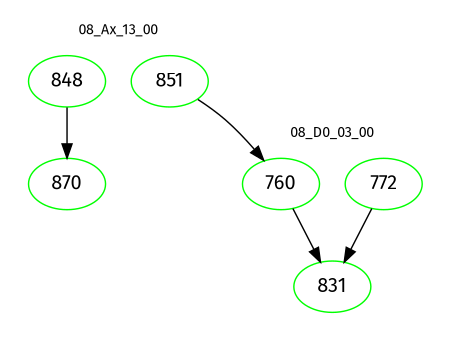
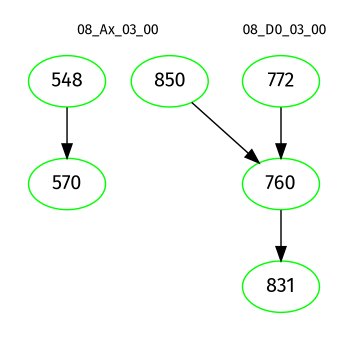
cluster "08_Ax_13_00": label "08_Ax_13_00" -> "08_Ax_03_00"
node "848": label "848" -> "548"
node "851": label "851" -> "850"
node "870": label "870" -> "570"
edge "772" -> "831": now "772" -> "760"
